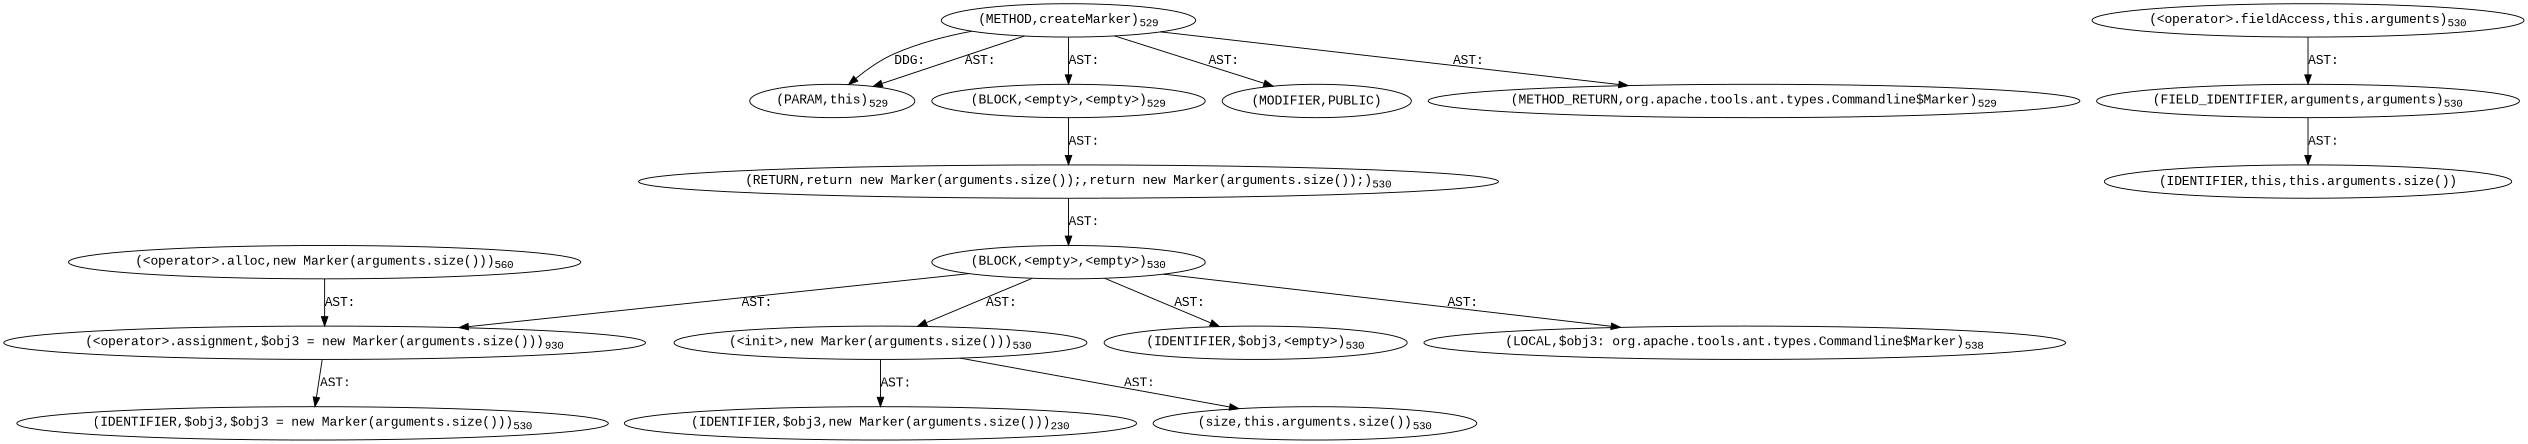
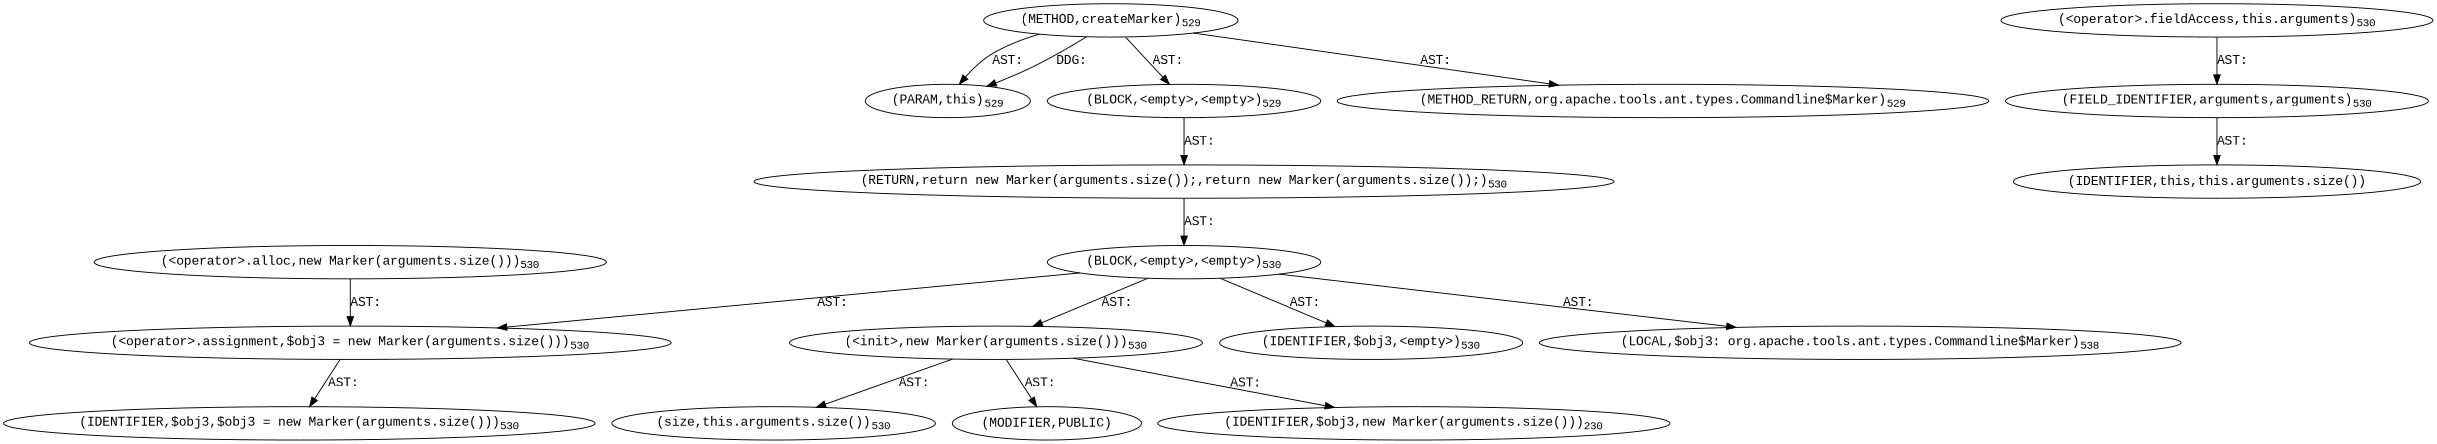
edge "(METHOD,createMarker)" -> "(MODIFIER,PUBLIC)": now "(<init>,new Marker(arguments.size()))" -> "(MODIFIER,PUBLIC)"
node "(<operator>.alloc,new Marker(arguments.size()))": text "560" -> "530"
node "(<operator>.assignment,$obj3 = new Marker(arguments.size()))": text "930" -> "530"
